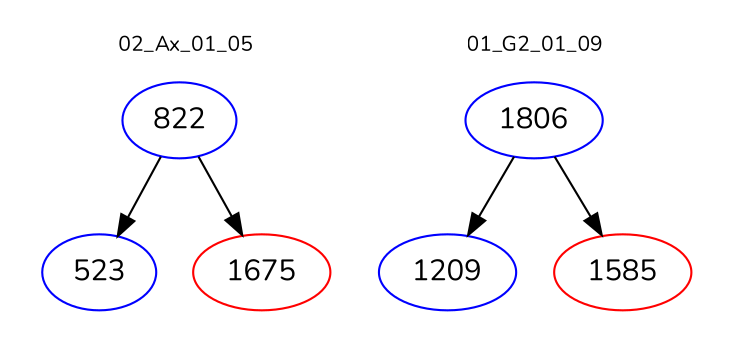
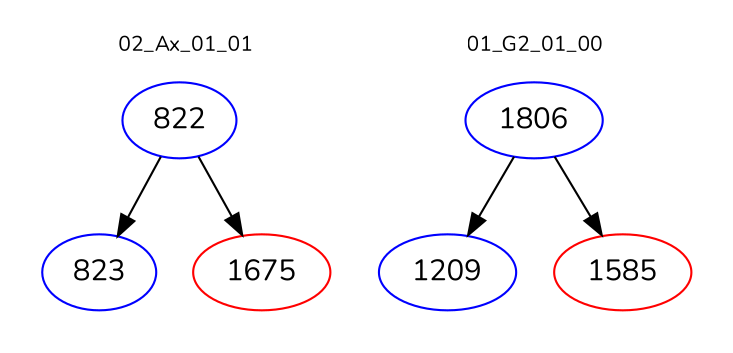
cluster "02_Ax_01_05": label "02_Ax_01_05" -> "02_Ax_01_01"
cluster "01_G2_01_09": label "01_G2_01_09" -> "01_G2_01_00"
node "523": label "523" -> "823"
